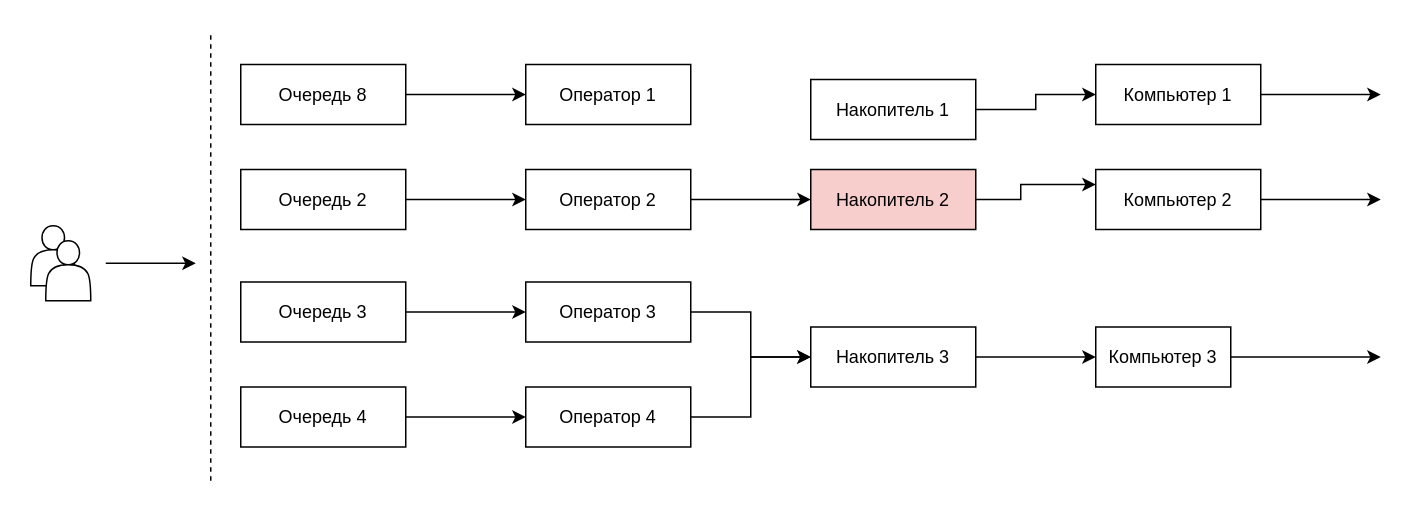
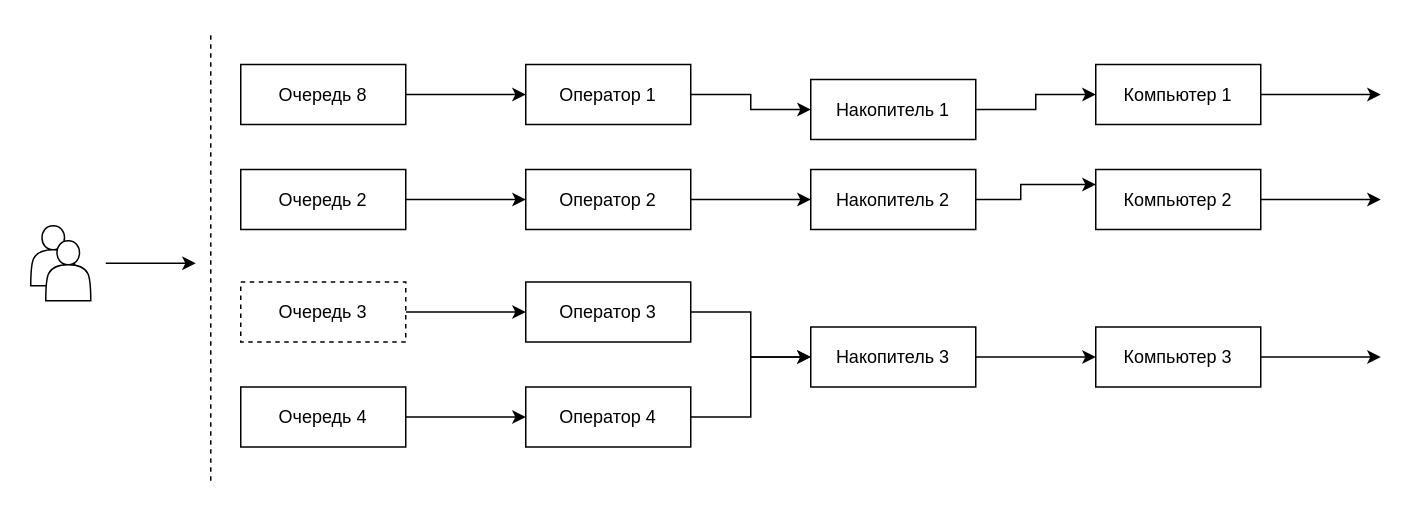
edge "Оператор 1" -> "Накопитель 1": added
node "Накопитель 2": fillcolor #f8cecc -> #ffffff
node "Очередь 3": style solid -> dashed
node "Компьютер 3": size 135x60 -> 165x60
